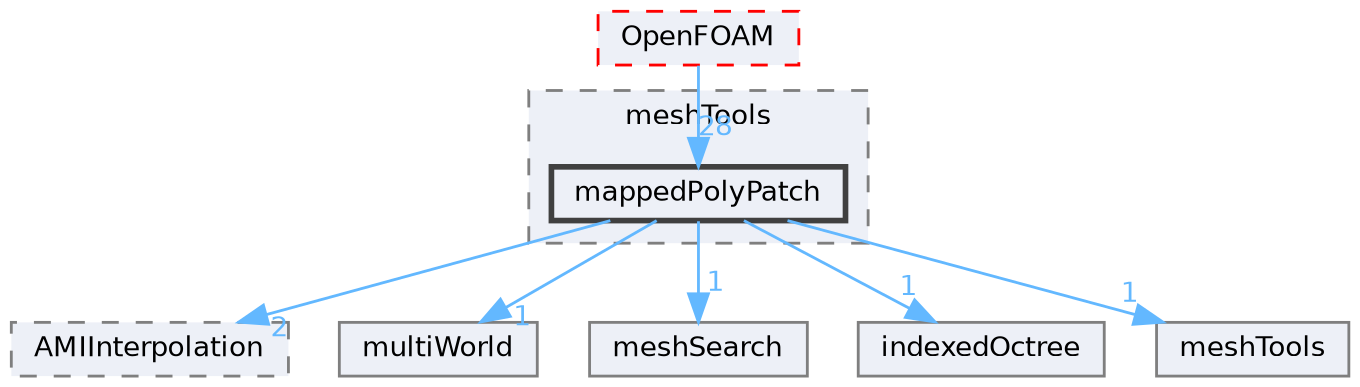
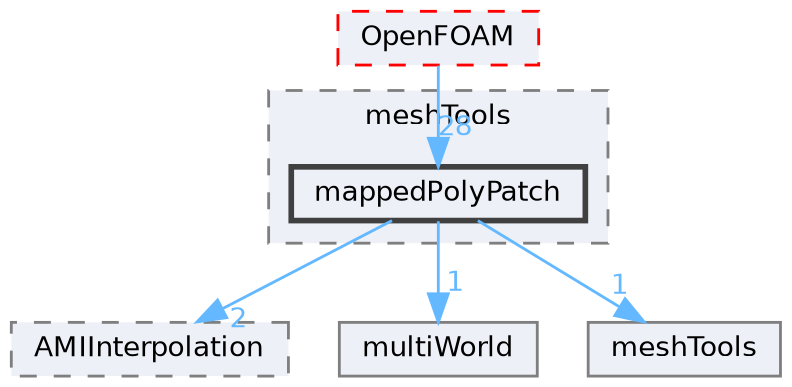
node "meshSearch": removed
node "indexedOctree": removed
